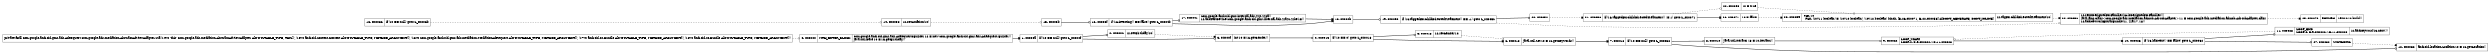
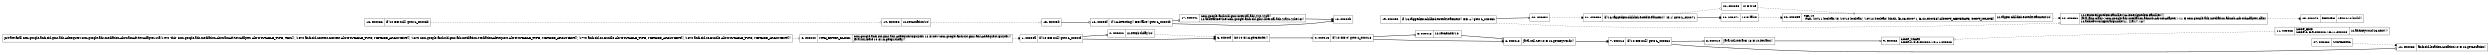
edge "18: 0x004b" -> "19: 0x0050": removed
edge "5: 0x0015" -> "6: 0x0018": style dashed -> bold
edge "0: 0x0000" -> "1: 0x000a": style bold -> dashed
edge "1: 0x000a" -> "3: 0x000f": arrowhead odot -> box
node "10: 0x0026": removed
